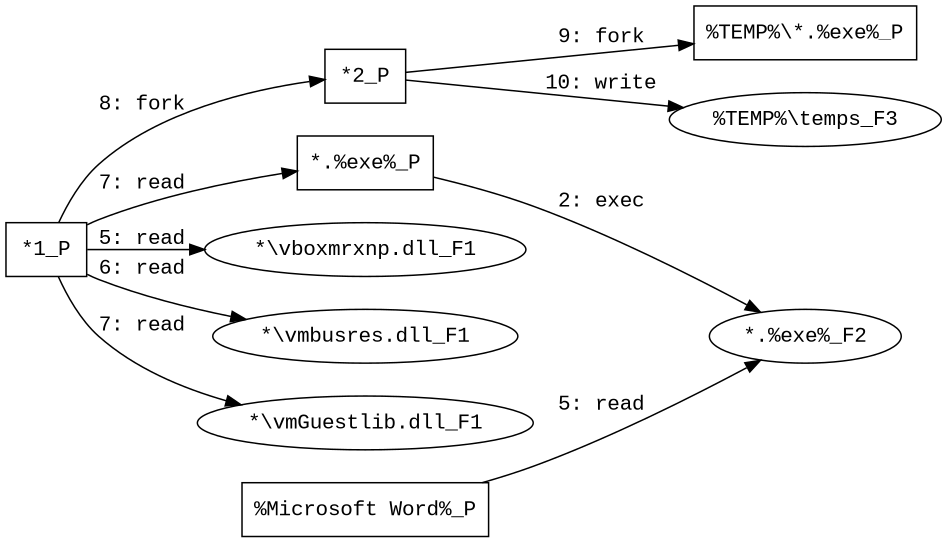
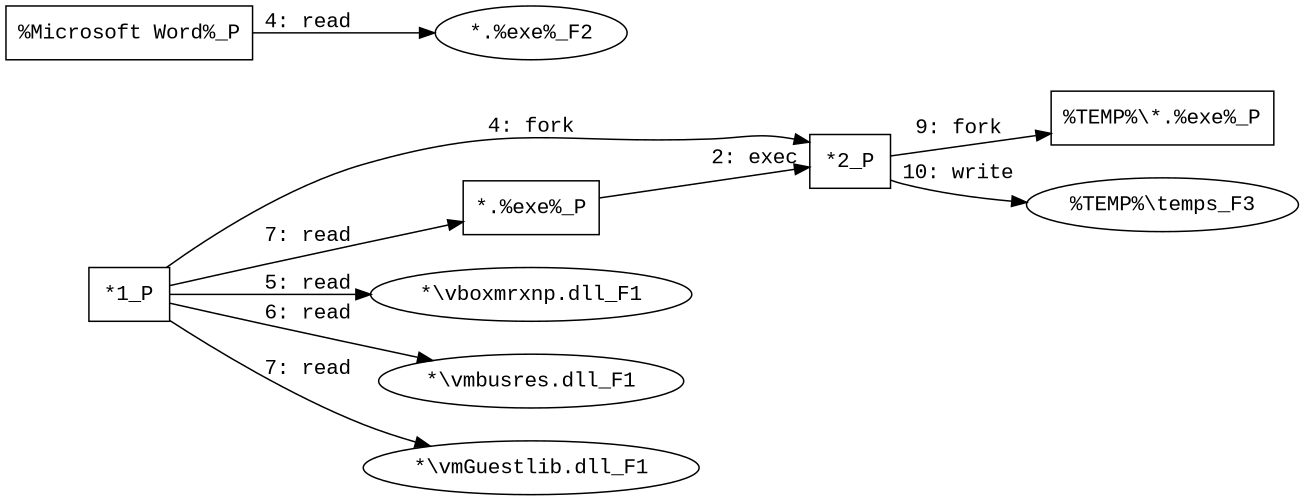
edge "*1_P" -> "*2_P": label "8: fork" -> "4: fork"
edge "*.%exe%_P" -> "*.%exe%_F2": now "*.%exe%_P" -> "*2_P"
edge "%Microsoft Word%_P" -> "*.%exe%_F2": label "5: read" -> "4: read"
